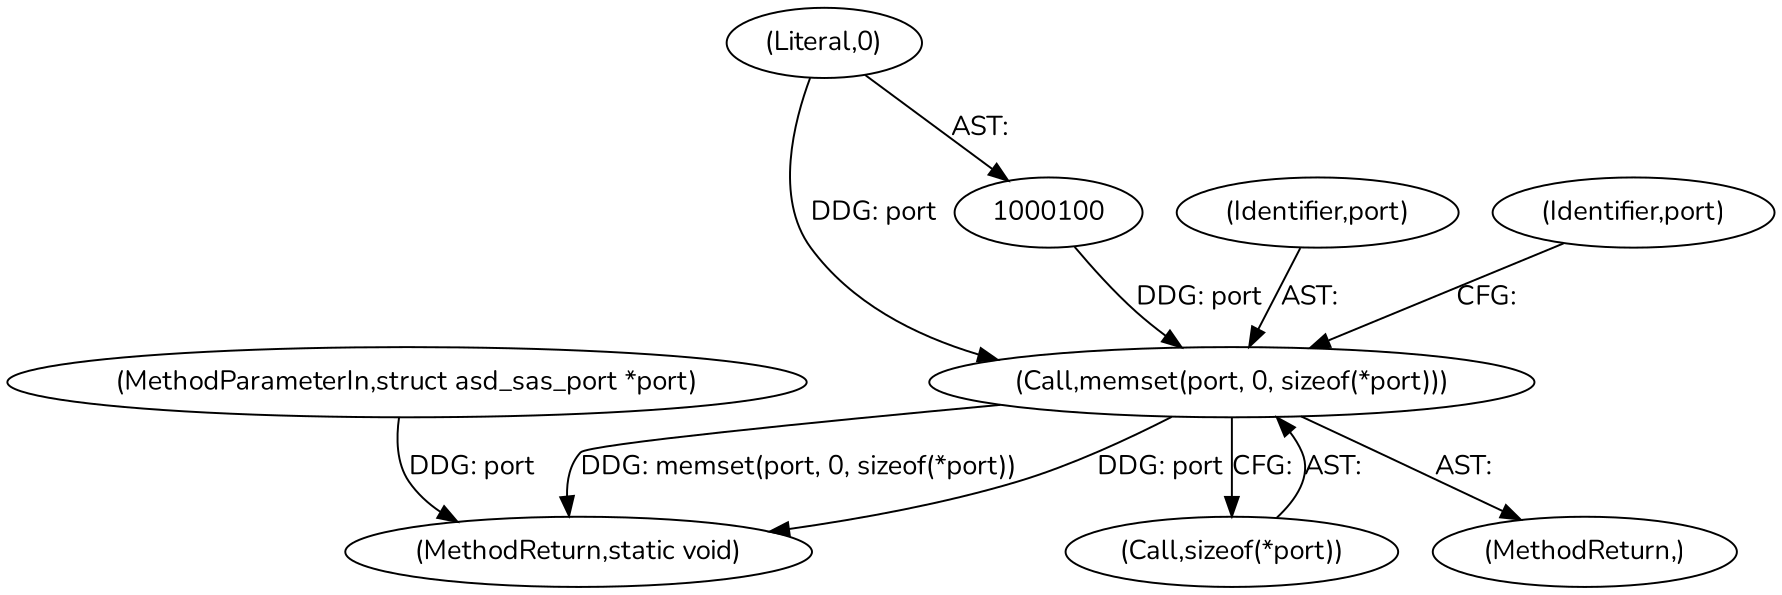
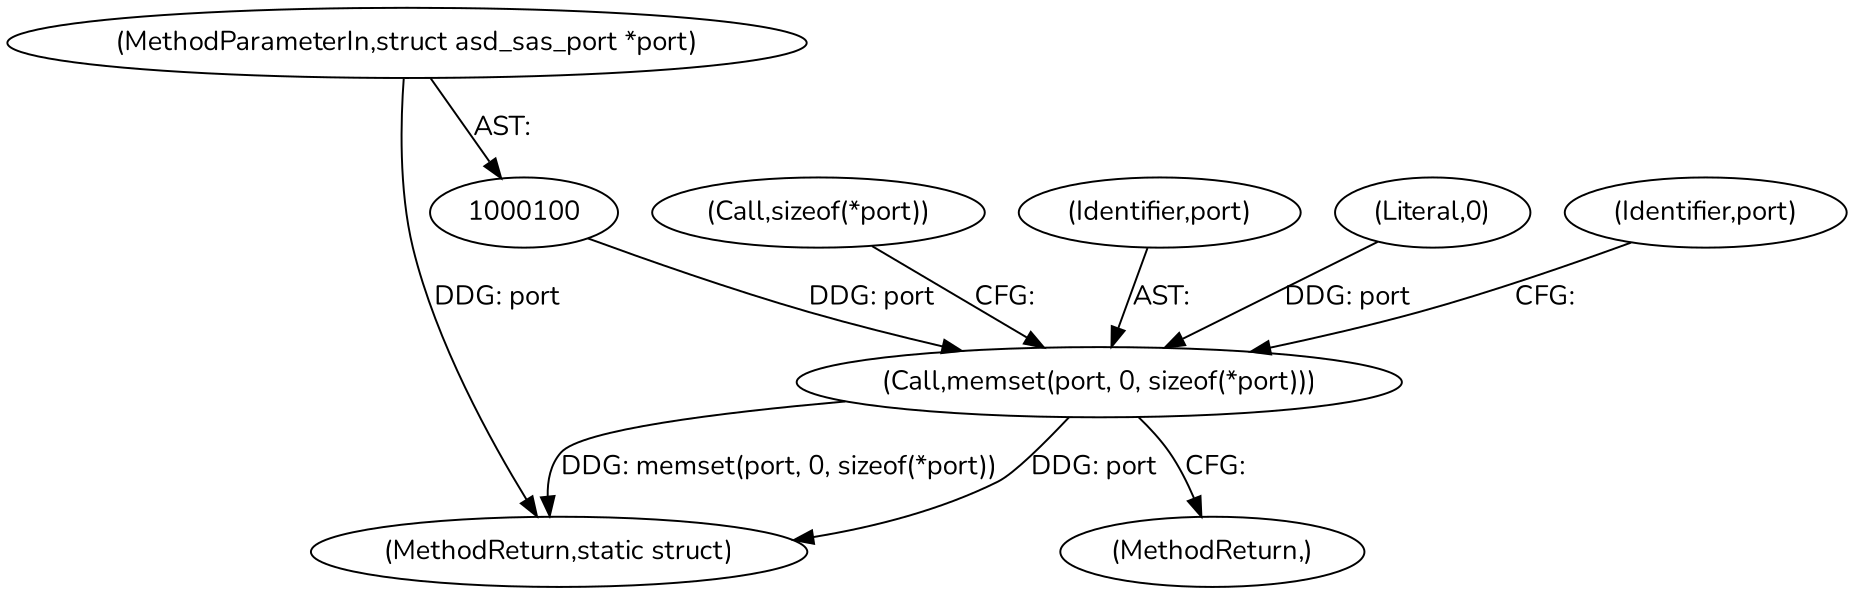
edge "(Literal,0)" -> "1000100": now "(MethodParameterIn,struct asd_sas_port *port)" -> "1000100"
edge "(Call,memset(port, 0, sizeof(*port)))" -> "(Call,sizeof(*port))": removed, label "CFG:"
edge "(Call,sizeof(*port))" -> "(Call,memset(port, 0, sizeof(*port)))": label "AST: " -> "CFG: "
edge "(Call,memset(port, 0, sizeof(*port)))" -> "(MethodReturn,)": label "AST: " -> "CFG: "
node "(MethodReturn,static void)": label "(MethodReturn,static void)" -> "(MethodReturn,static struct)"
